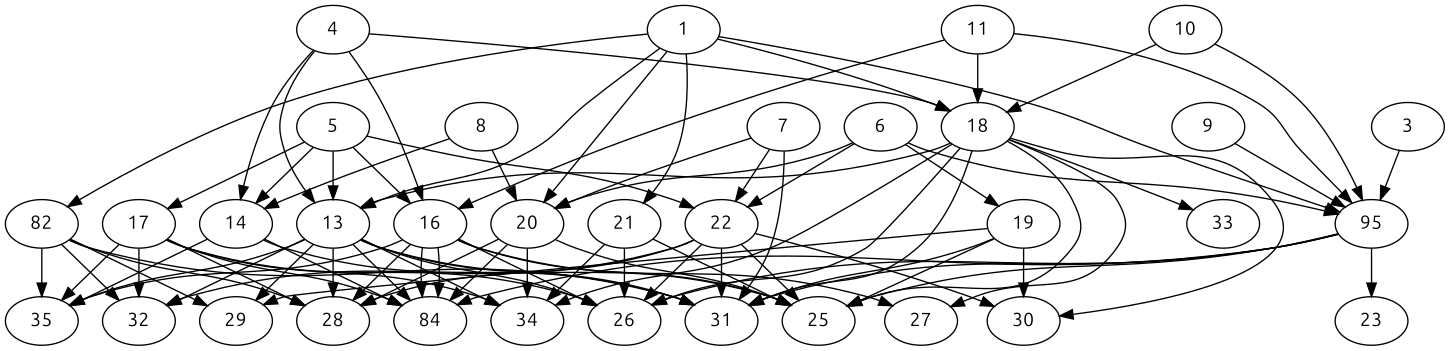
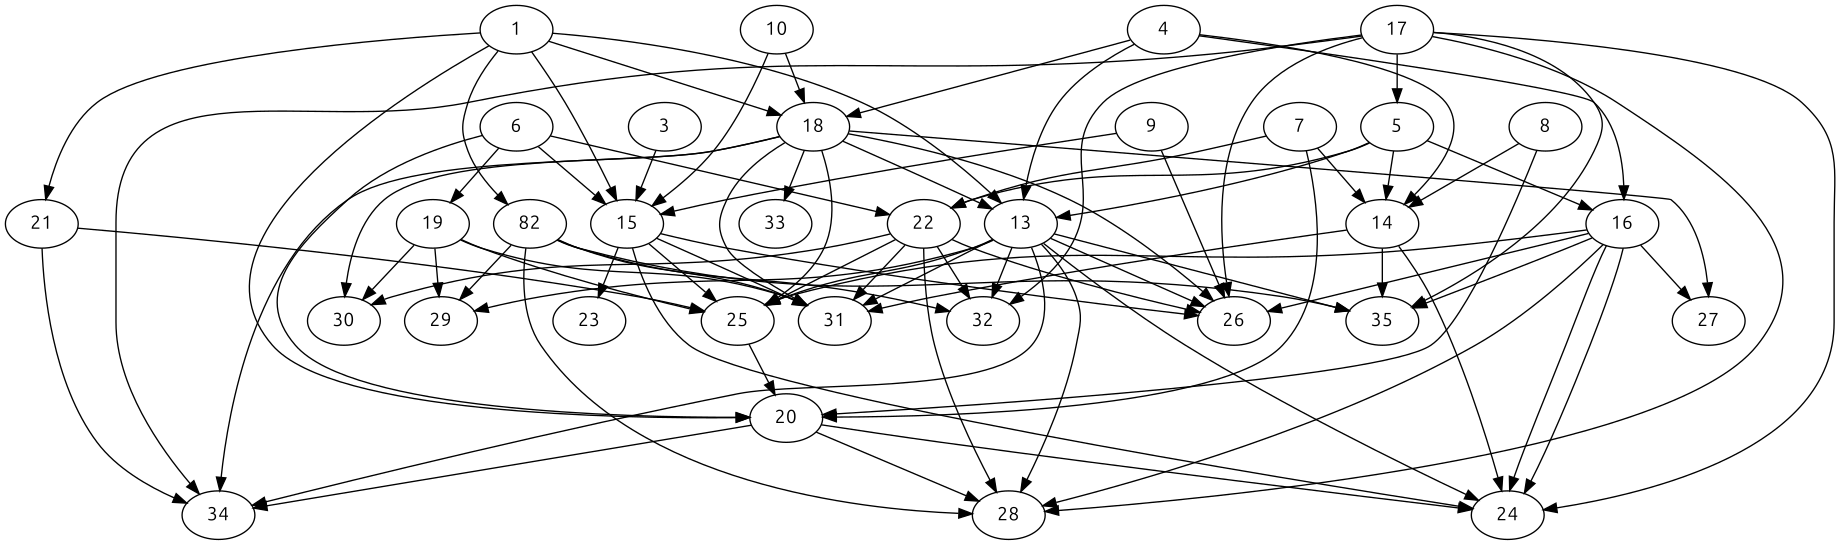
node "11": removed
edge "5" -> "17": reversed
edge "7" -> "31": now "7" -> "14"
node "95": label "95" -> "15"
edge "21" -> "26": now "9" -> "26"
edge "20" -> "25": reversed
node "84": label "84" -> "24"
